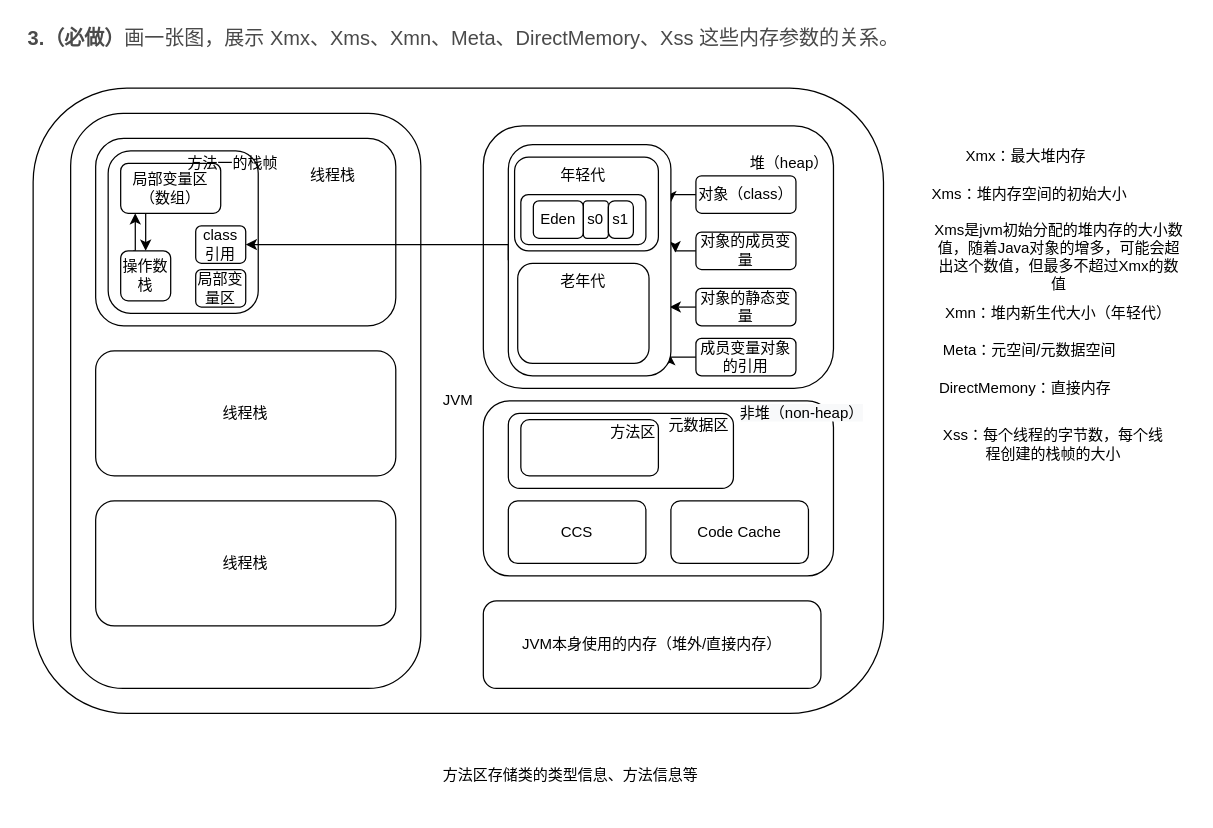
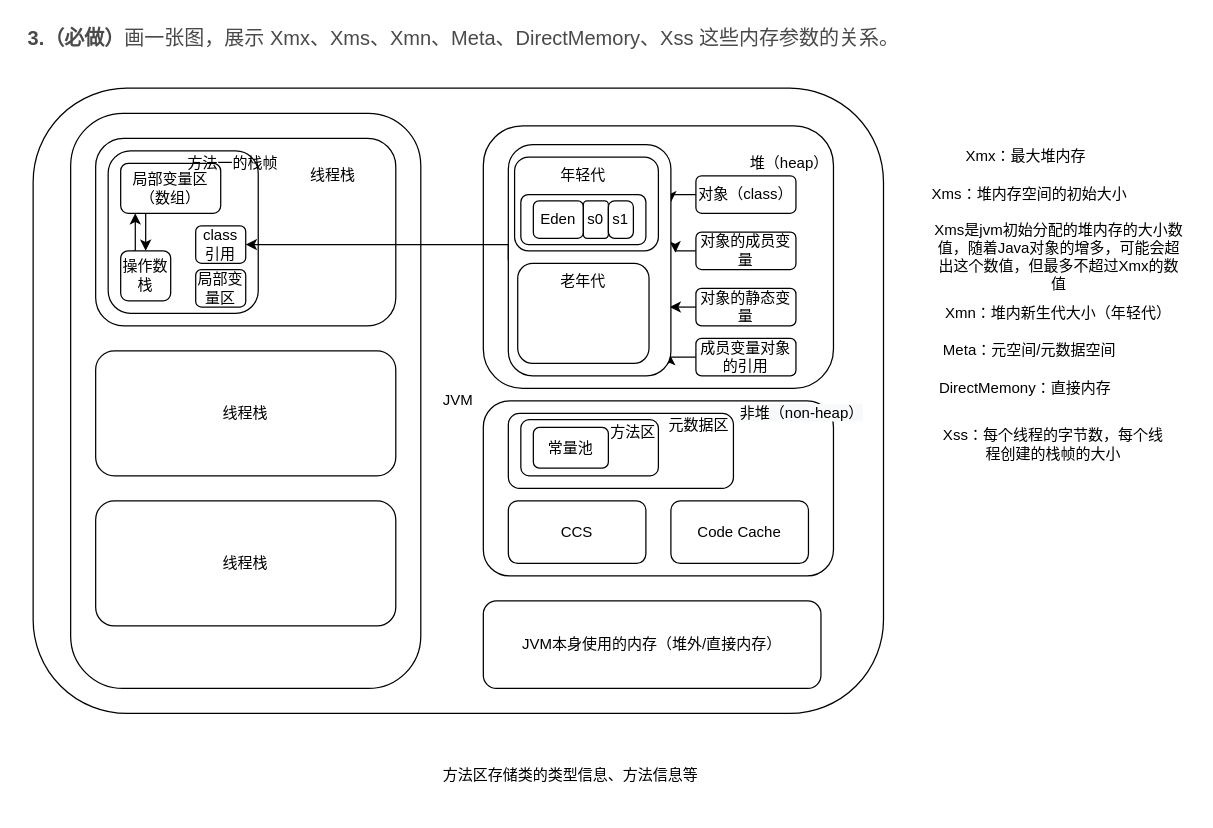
node "常量池": added
